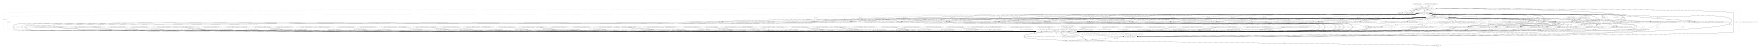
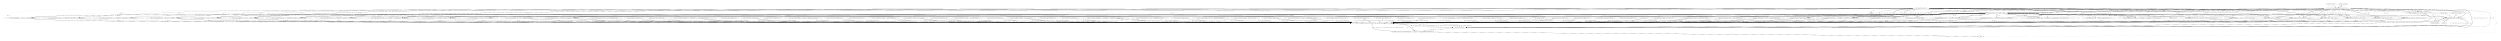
edge "(Call,GetBootEncryptionStatus (Irp, irpSp))" -> "(MethodParameterIn,PIRP Irp)": reversed
node "(Call,Irp->IoStatus.Information = sizeof (LONG))": removed
node "(Call,Irp->IoStatus.Status)": removed
node "(Call,Irp->IoStatus.Information)": removed
